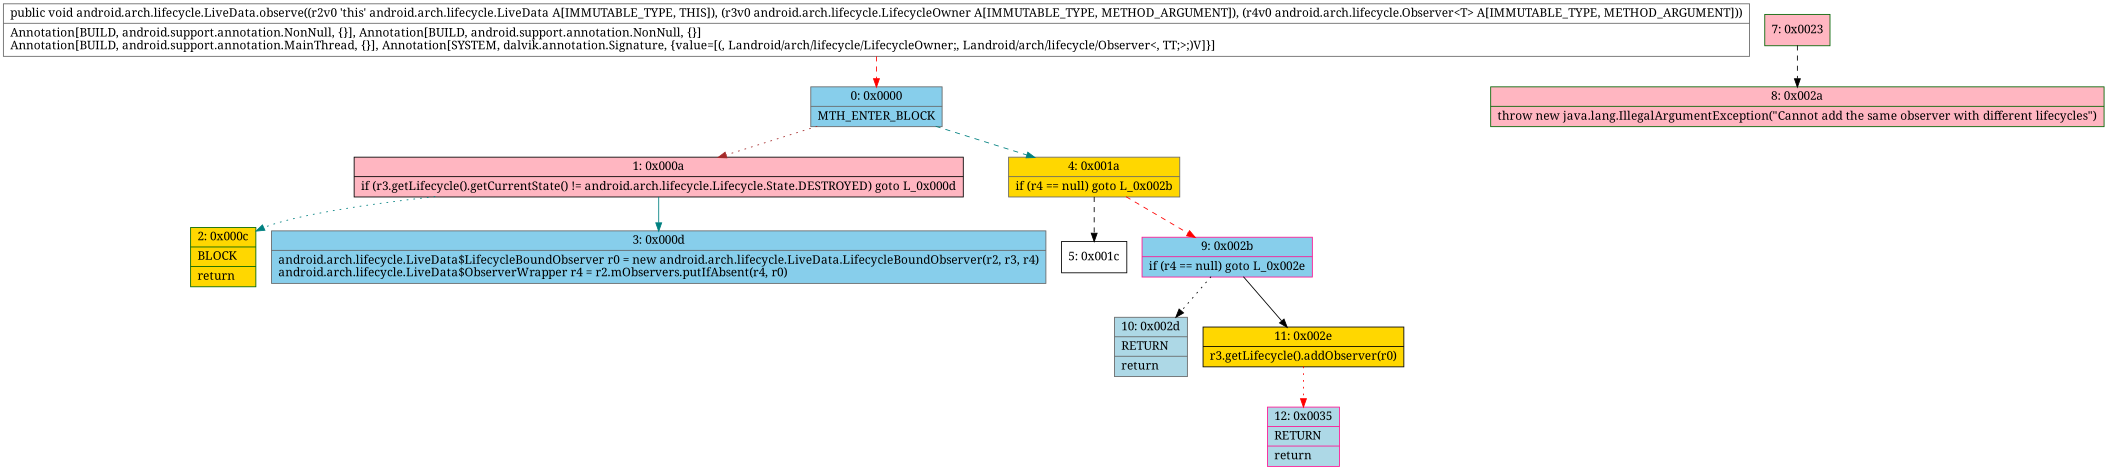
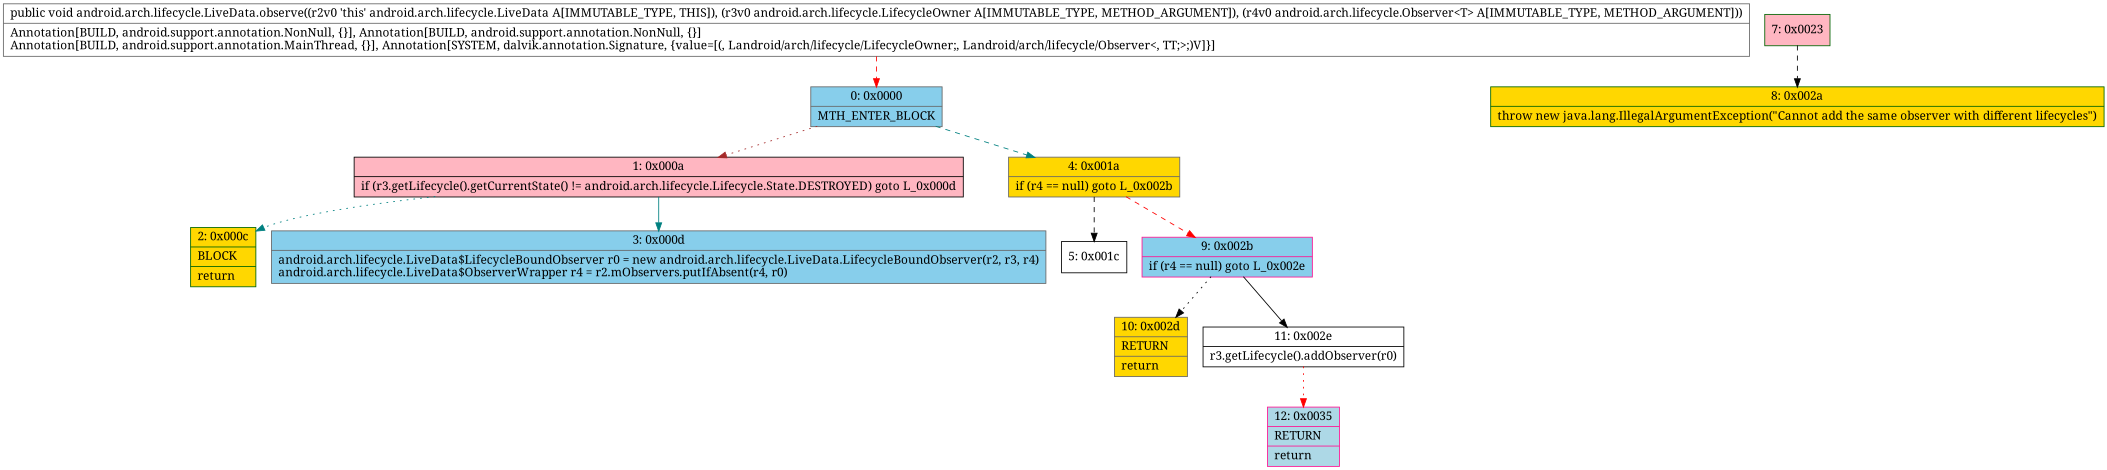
node "8: 0x002a": fillcolor lightpink -> gold
node "10: 0x002d": fillcolor lightblue -> gold
node "11: 0x002e": fillcolor gold -> white
